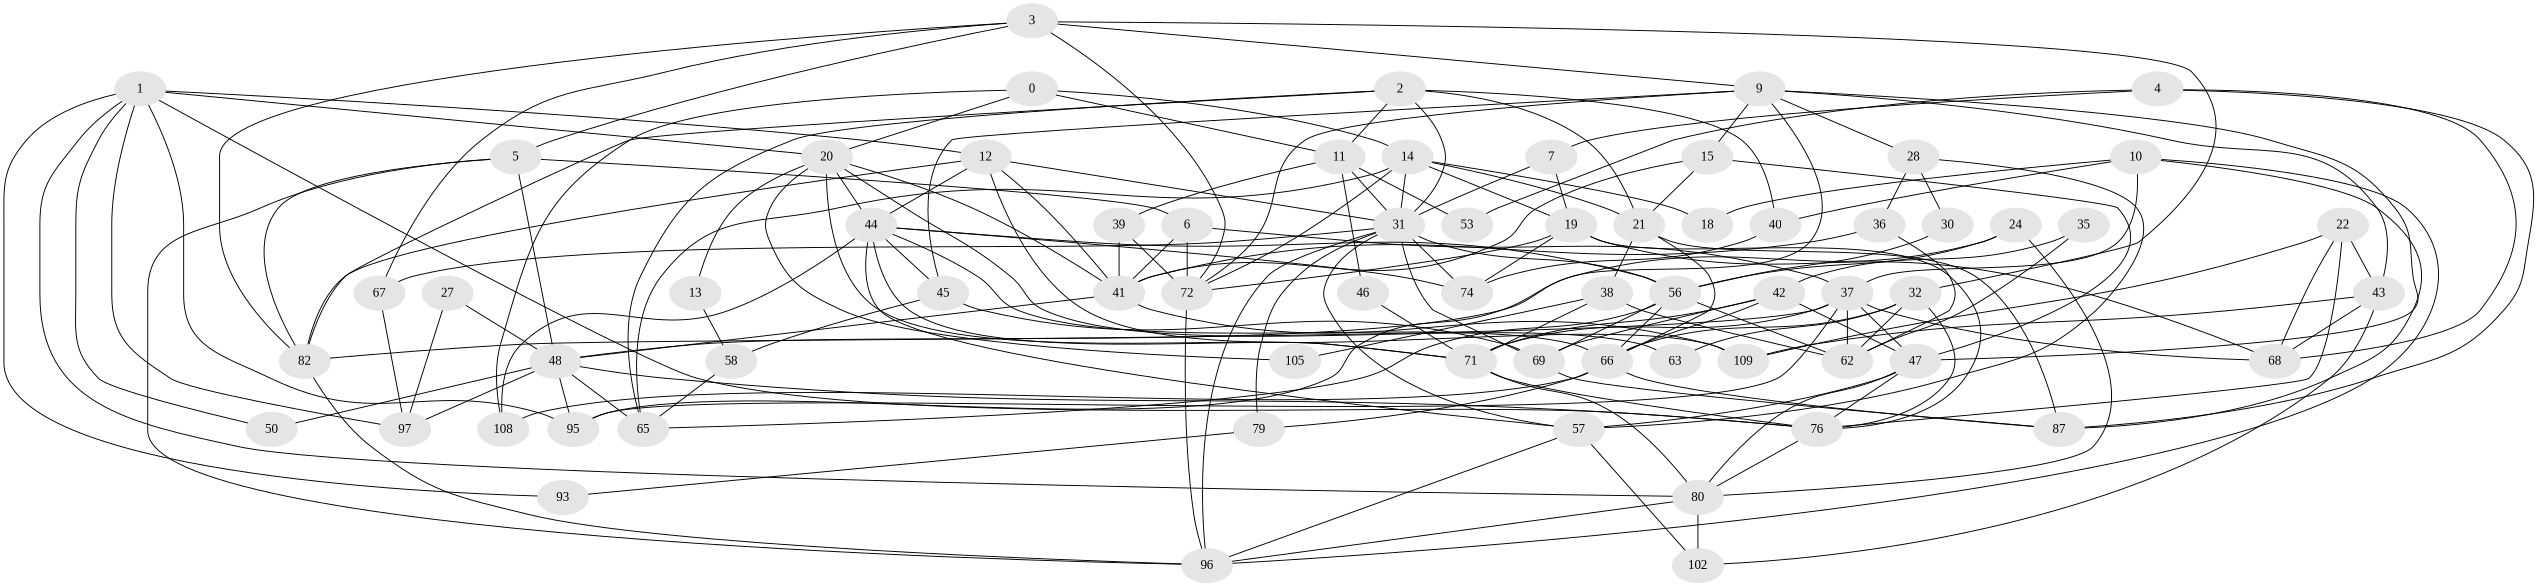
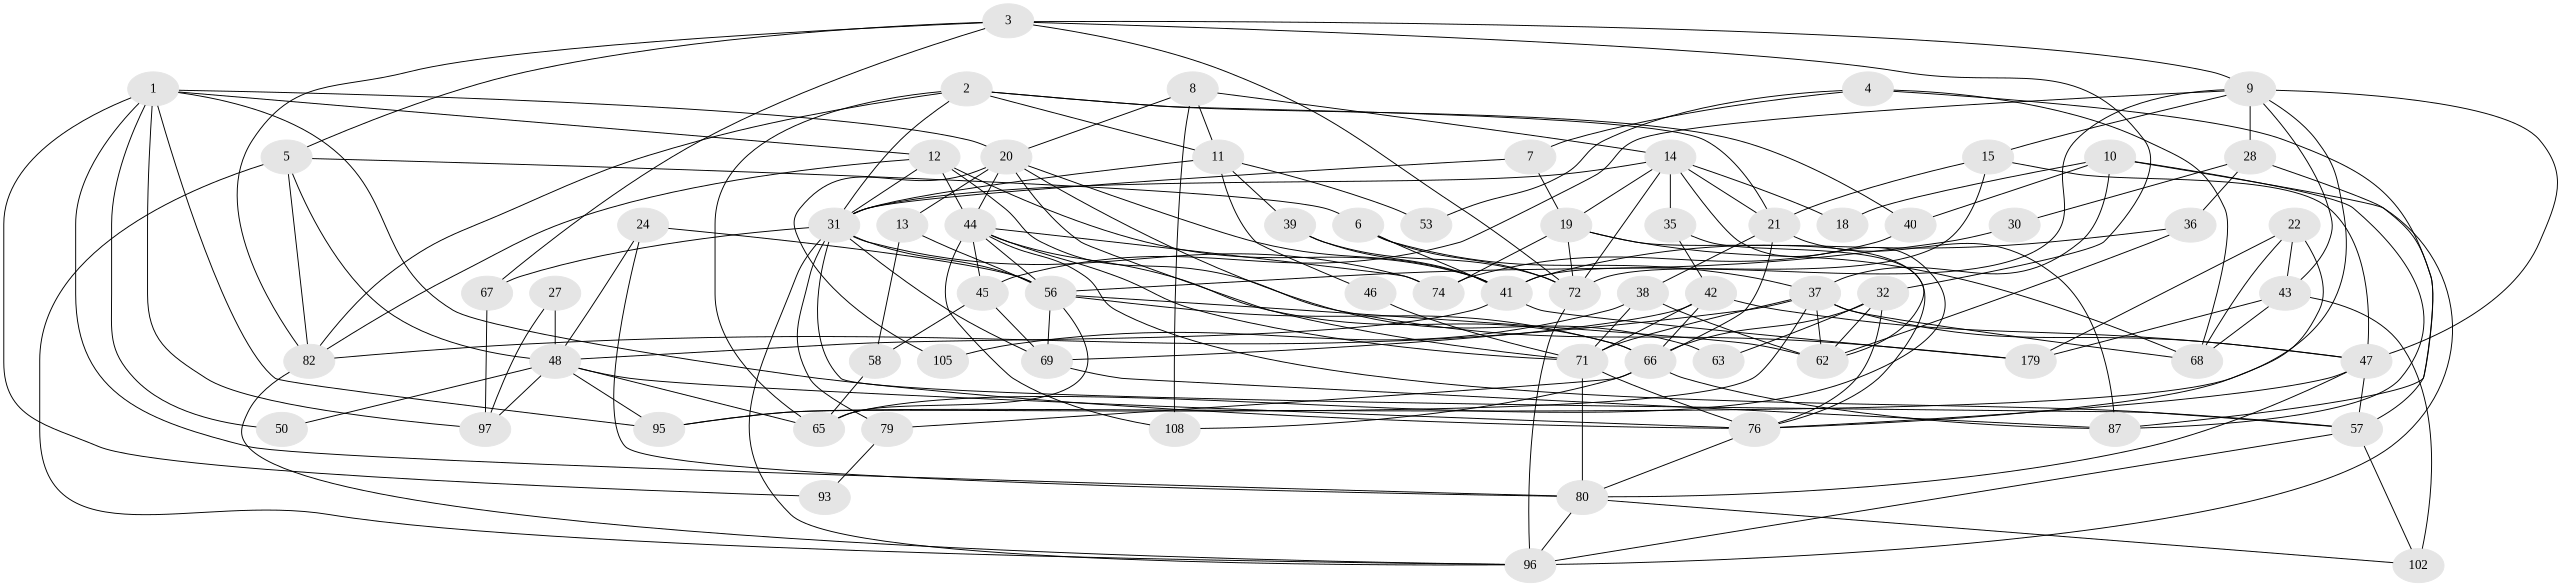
node "0": label "0" -> "8"
edge "14" -- "35": added
edge "13" -- "56": added
node "109": label "109" -> "179"
